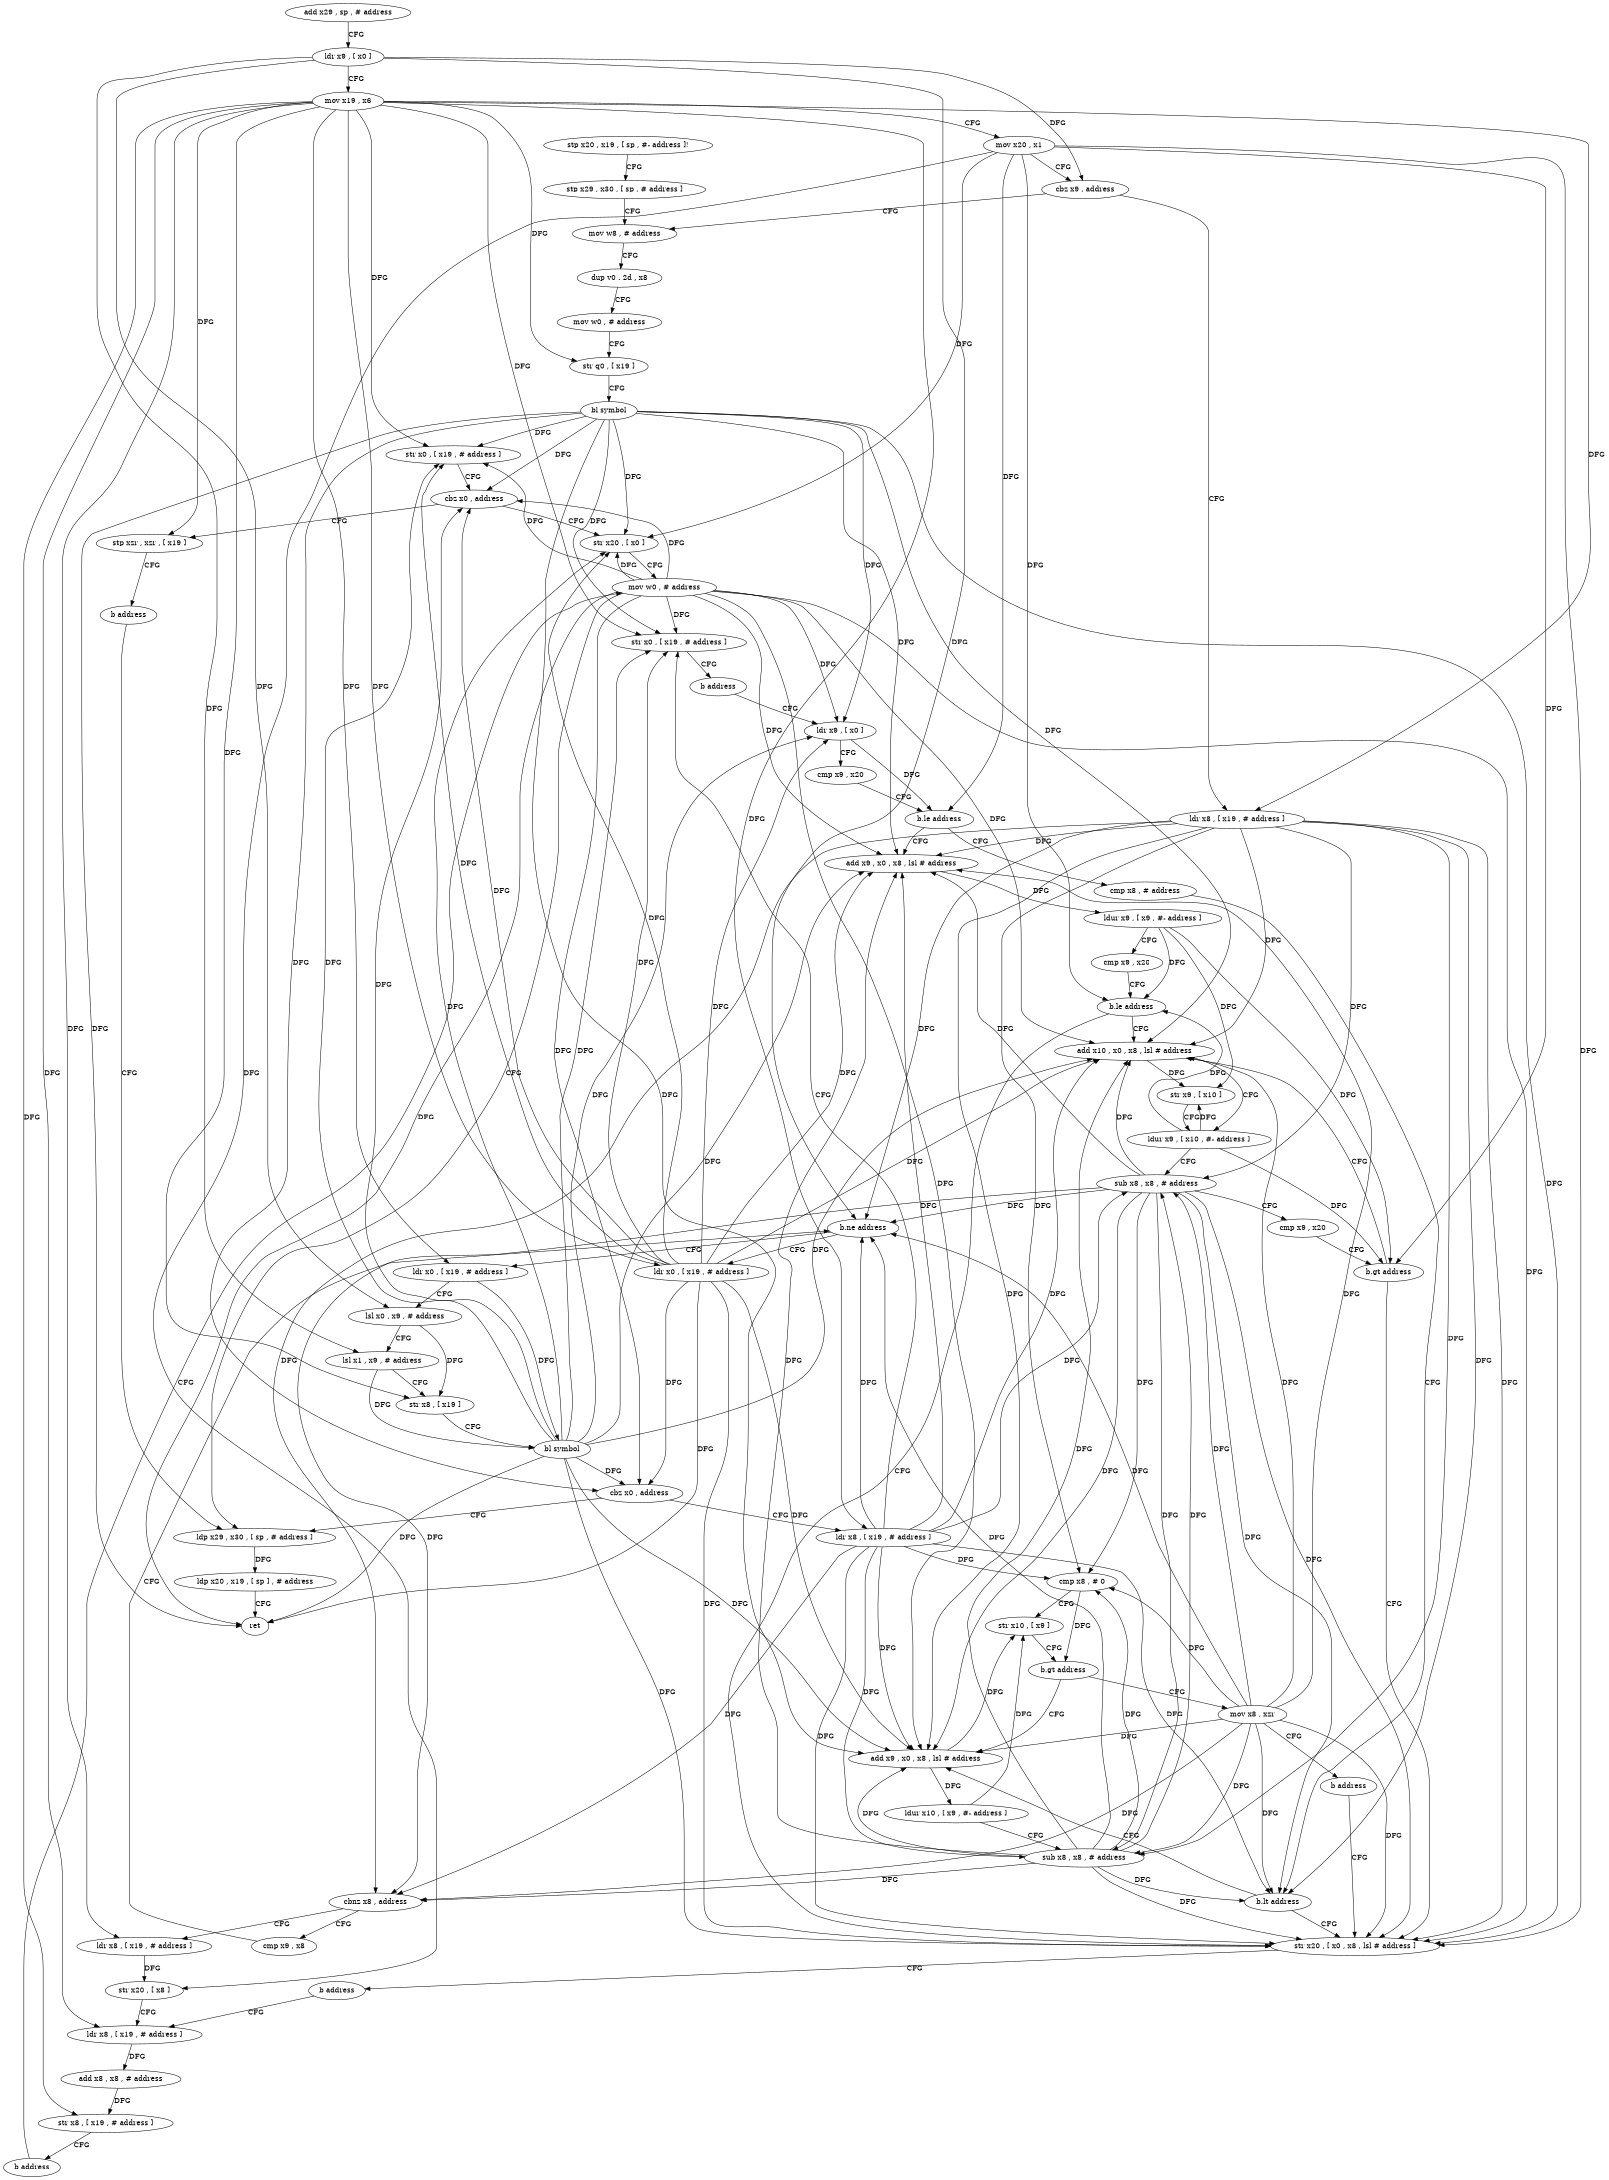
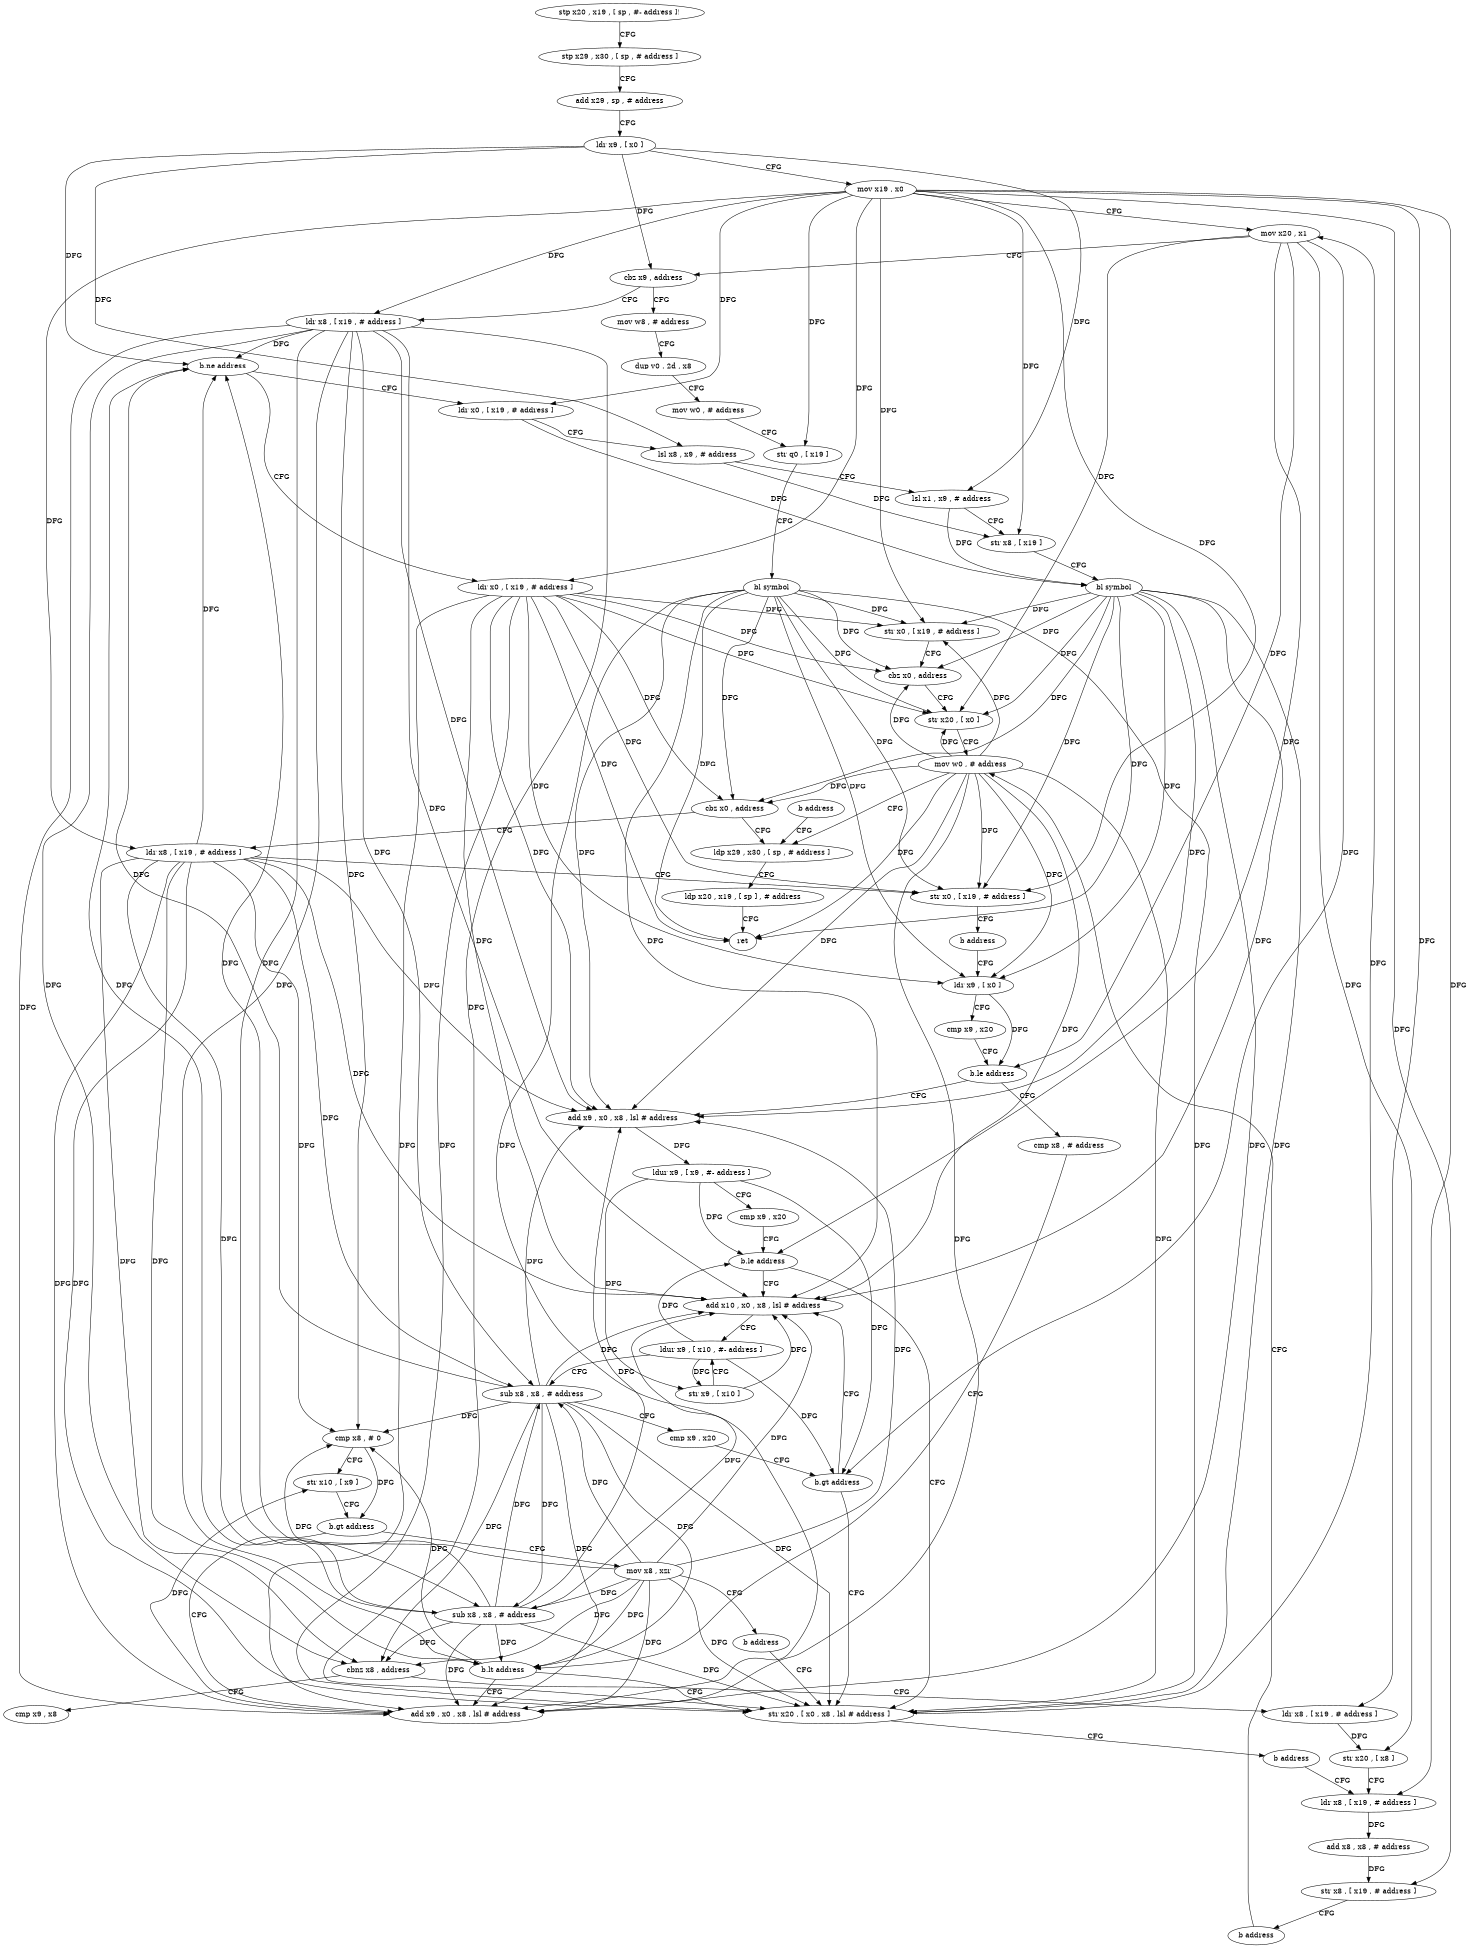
node "mov x19 , x6": label "mov x19 , x6" -> "mov x19 , x0"
edge "stp x29 , x30 , [ sp , # address ]" -> "mov w8 , # address": now "stp x29 , x30 , [ sp , # address ]" -> "add x29 , sp , # address"
node "stp xzr , xzr , [ x19 ]": removed
edge "mov x20 , x1" -> "str x20 , [ x0 , x8 , lsl # address ]": reversed
edge "add x10 , x0 , x8 , lsl # address" -> "str x9 , [ x10 ]": reversed
node "lsl x0 , x9 , # address": label "lsl x0 , x9 , # address" -> "lsl x8 , x9 , # address"
edge "cmp x9 , x8" -> "b.ne address": removed, label "CFG"
edge "ldp x29 , x30 , [ sp , # address ]" -> "ldp x20 , x19 , [ sp ] , # address": label "DFG" -> "CFG"
edge "mov x8 , xzr" -> "cmp x8 , # 0": now "b.lt address" -> "cmp x8 , # 0"
node "ldur x10 , [ x9 , #- address ]": removed
